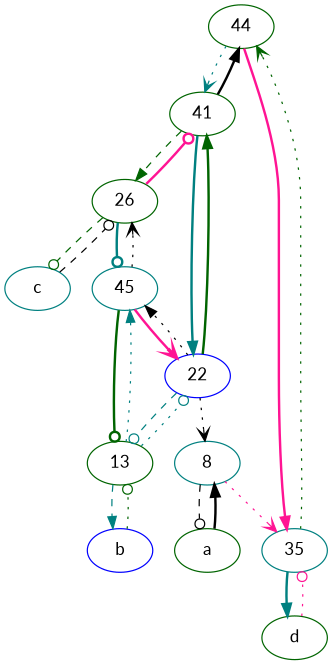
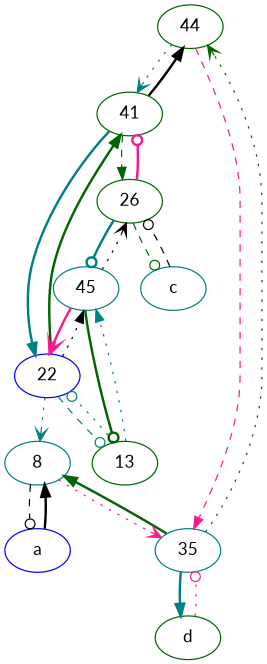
edge "44" -> "35": style bold -> dashed
edge "22" -> "8": color black -> teal
edge "35" -> "8": added
node "b": removed
node "a": color darkgreen -> blue
